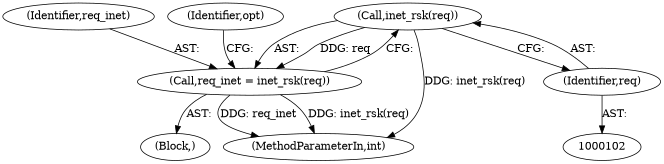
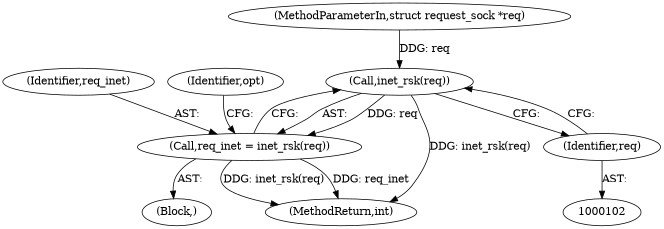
node "(MethodParameterIn,struct request_sock *req)": added
edge "(Identifier,req)" -> "(Call,inet_rsk(req))": label "AST: " -> "CFG: "
node "(MethodParameterIn,int)": label "(MethodParameterIn,int)" -> "(MethodReturn,int)"
